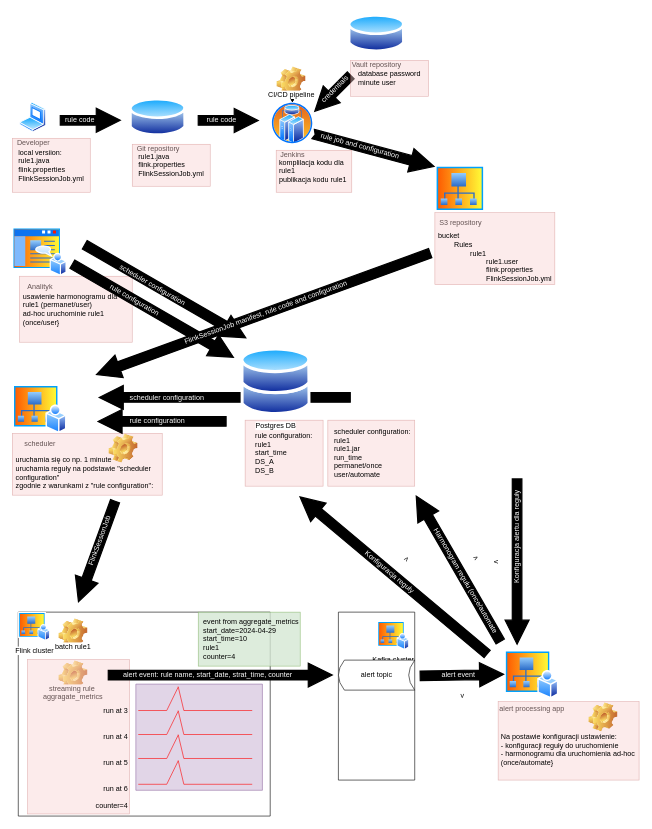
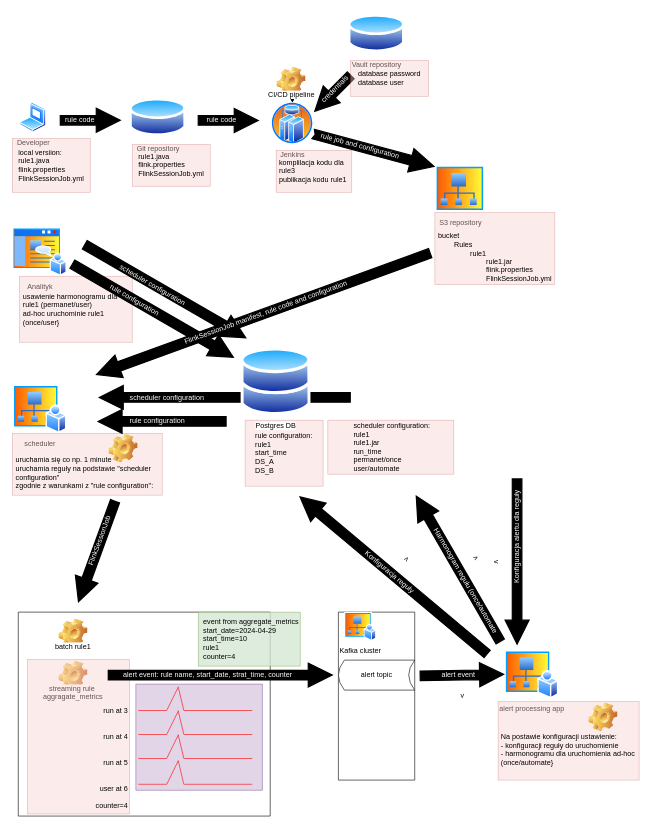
node "database password minute user": label "database password minute user" -> "database password database user"
node "komplilacja kodu dla rule1 publikacja kodu rule1": label "komplilacja kodu dla rule1 publikacja kodu rule1" -> "komplilacja kodu dla rule3 publikacja kodu rule1"
node "bucket Rules rule1 rule1.user flink.properties FlinkSessionJob.yml": label "bucket Rules rule1 rule1.user flink.properties FlinkSessionJob.yml" -> "bucket Rules rule1 rule1.jar flink.properties FlinkSessionJob.yml"
node "scheduler configuration: rule1 rule1.jar run_time permanet/once user/automate": size 87x66 -> 126x54
node "Flink cluster": removed
node "Kafka cluster": moved (394, 636) -> (361, 627)
node "run at 3 run at 4 run at 5 run at 6 counter=4": label "run at 3 run at 4 run at 5 run at 6 counter=4" -> "run at 3 run at 4 run at 5 user at 6 counter=4"
